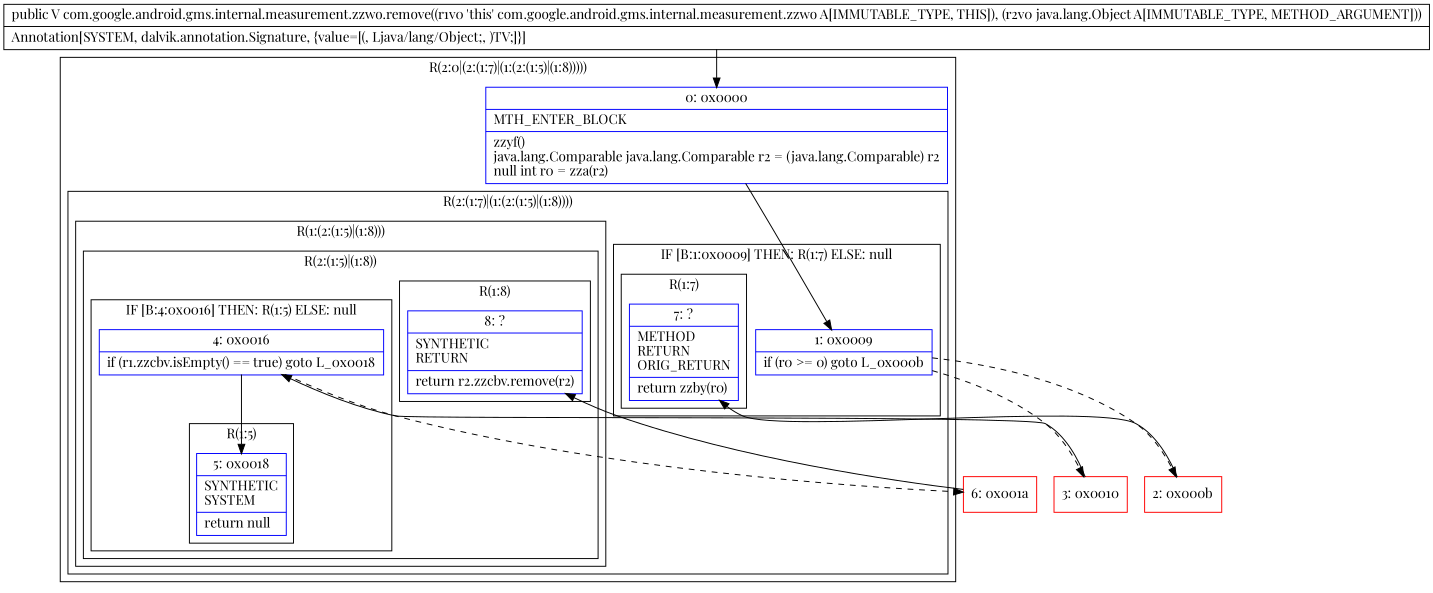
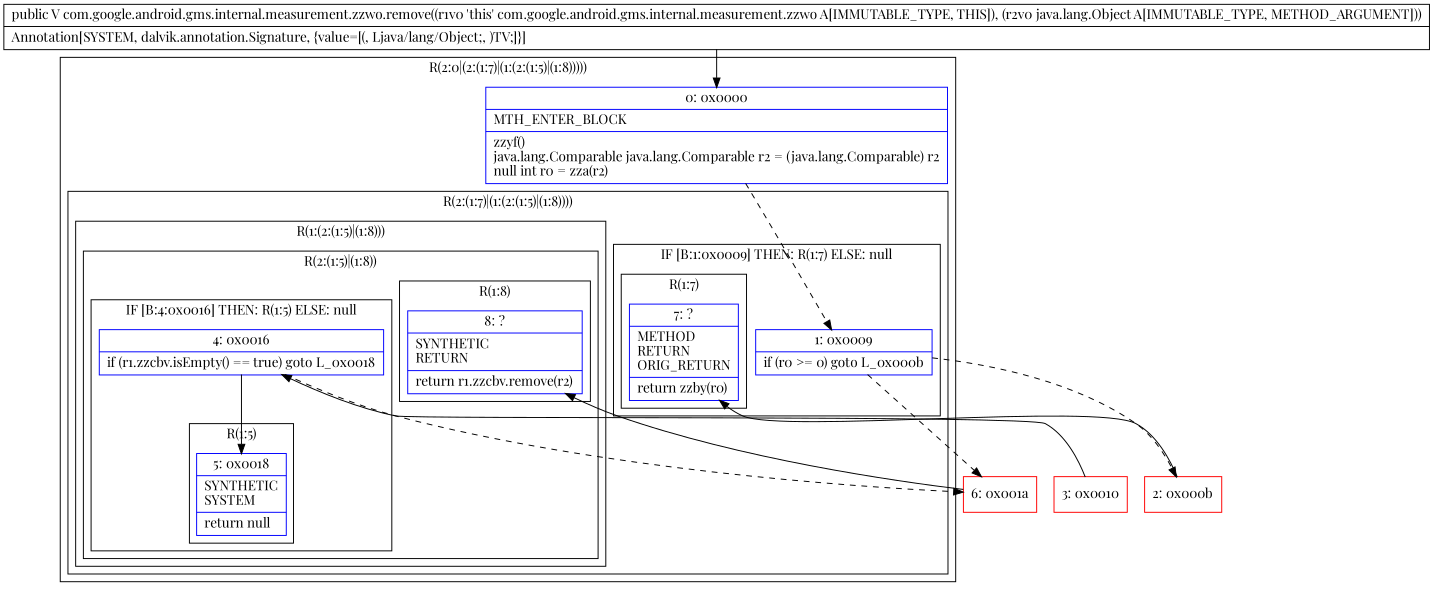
edge "0: 0x0000" -> "1: 0x0009": style solid -> dashed
node "8: ?": text "return r2.zzcbv.remove(r2)" -> "return r1.zzcbv.remove(r2)"
edge "1: 0x0009" -> "3: 0x0010": now "1: 0x0009" -> "6: 0x001a"
